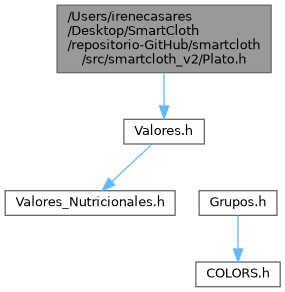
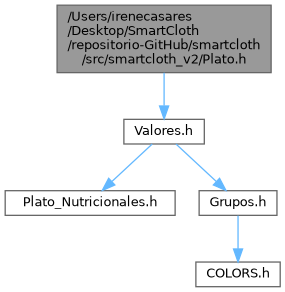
edge "Valores.h" -> "Grupos.h": added
node "Valores_Nutricionales.h": label "Valores_Nutricionales.h" -> "Plato_Nutricionales.h"
